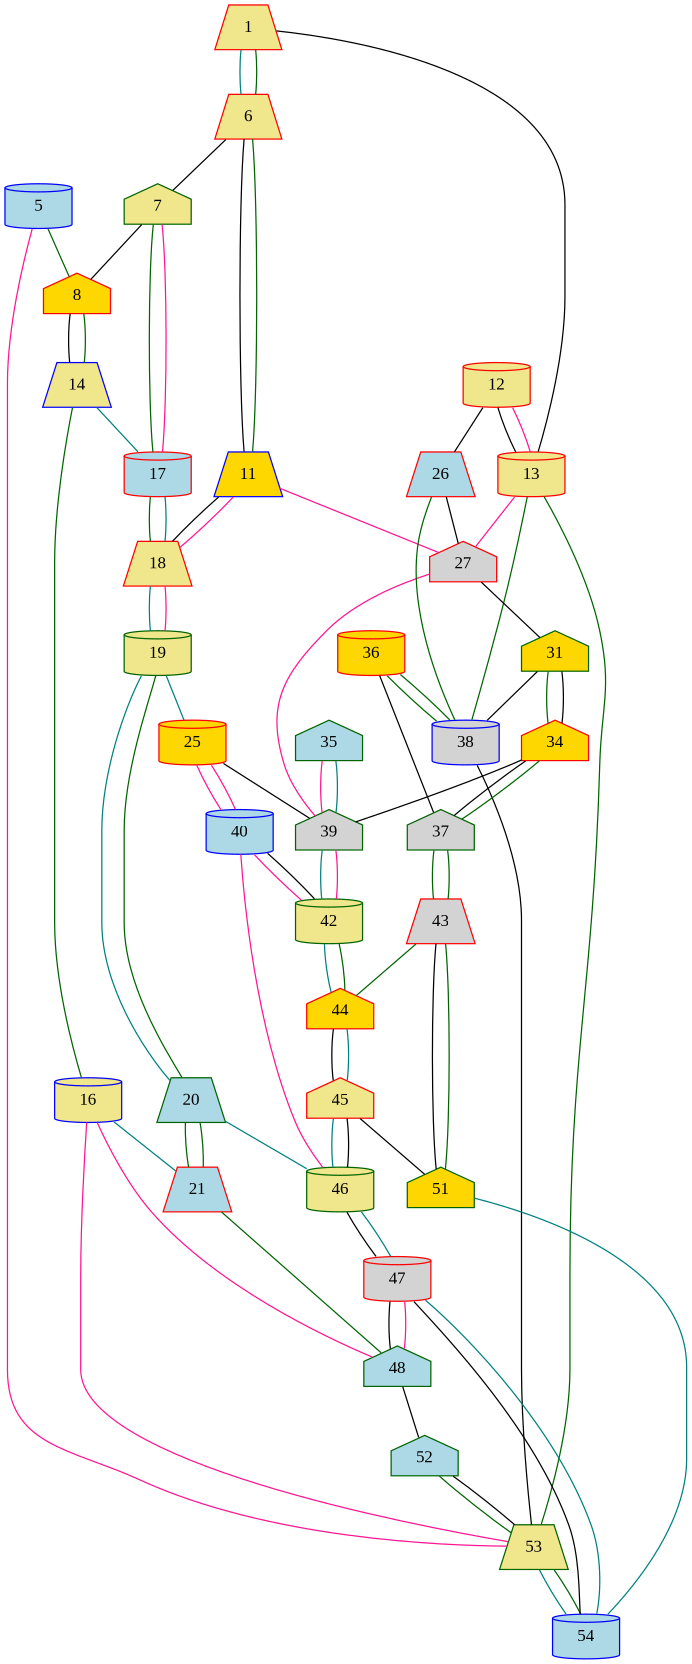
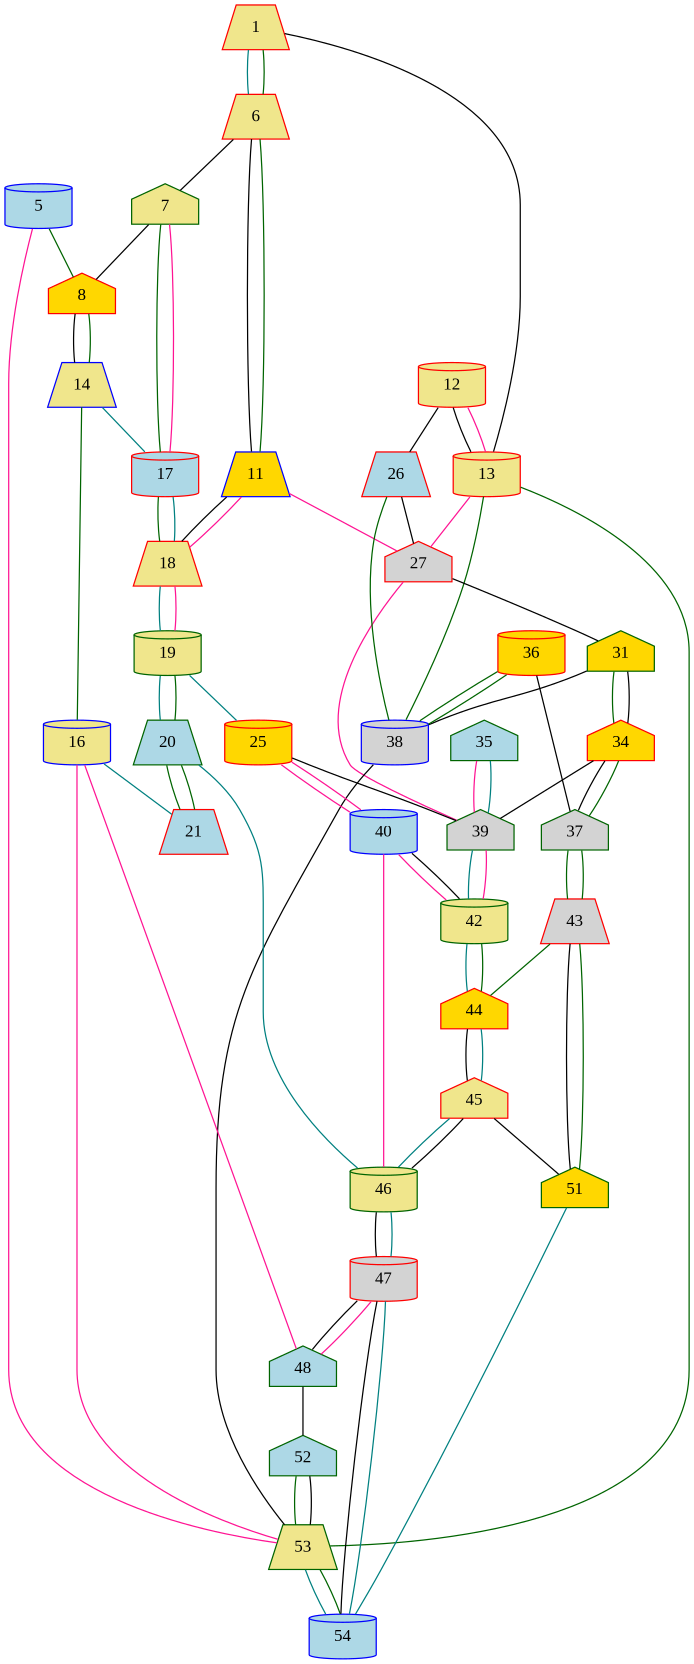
edge "21" -- "48": removed
